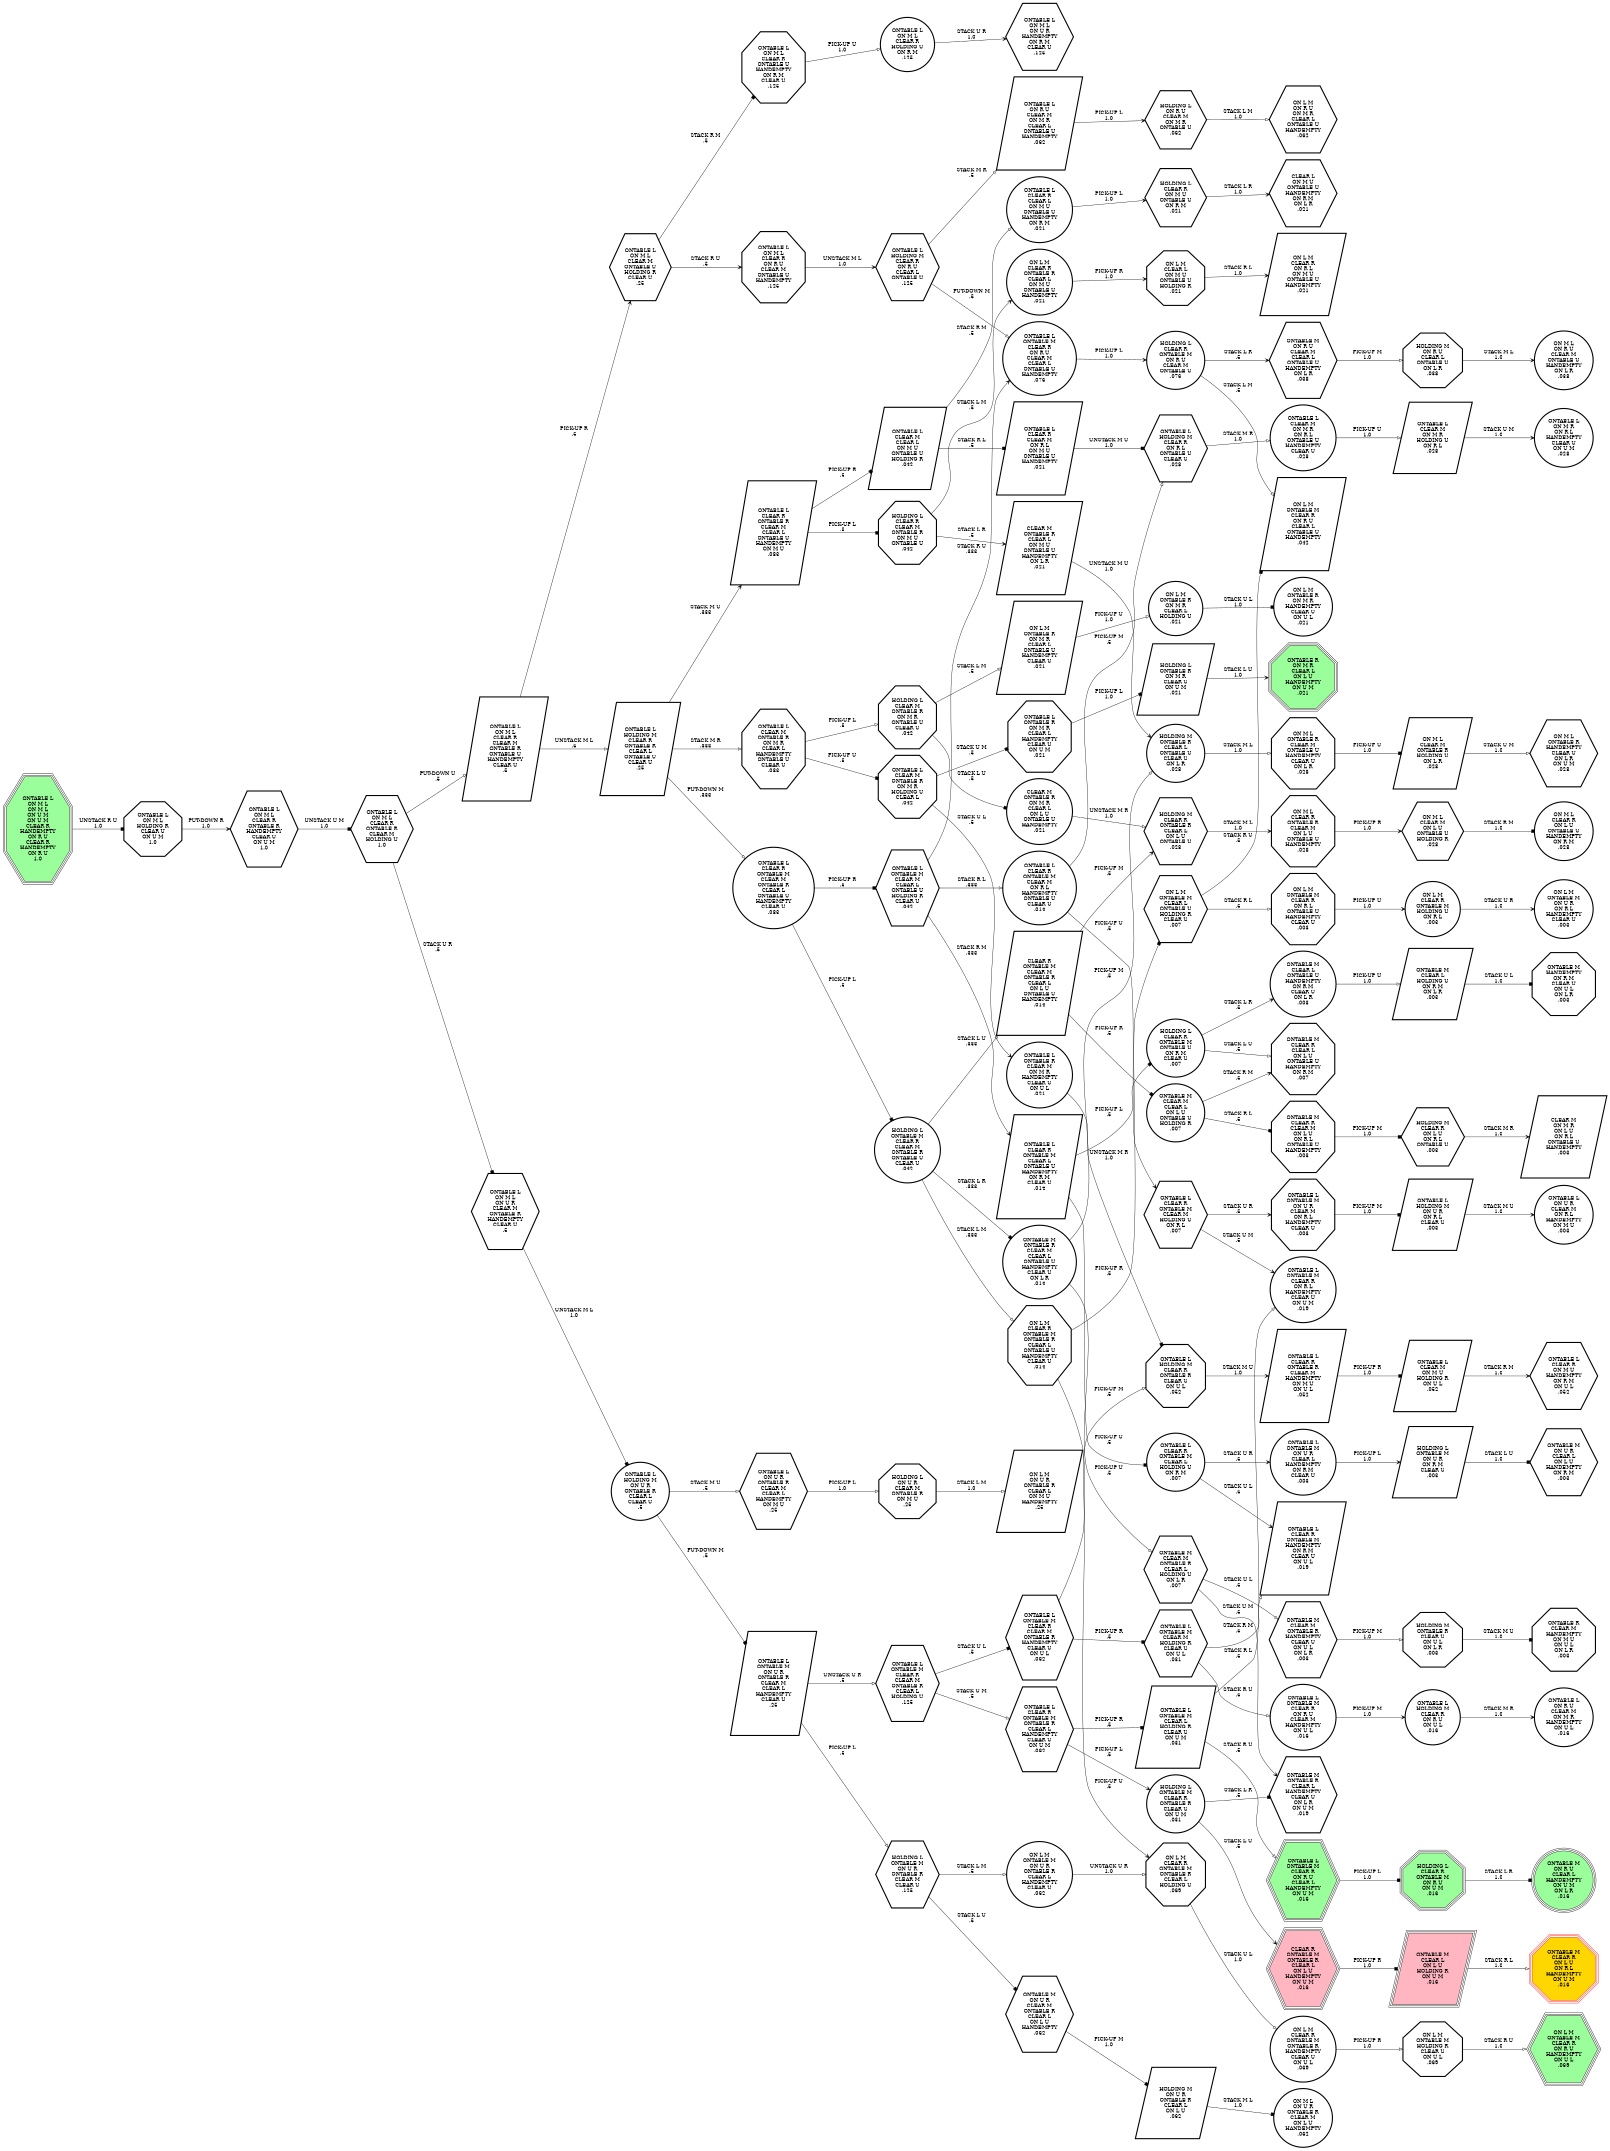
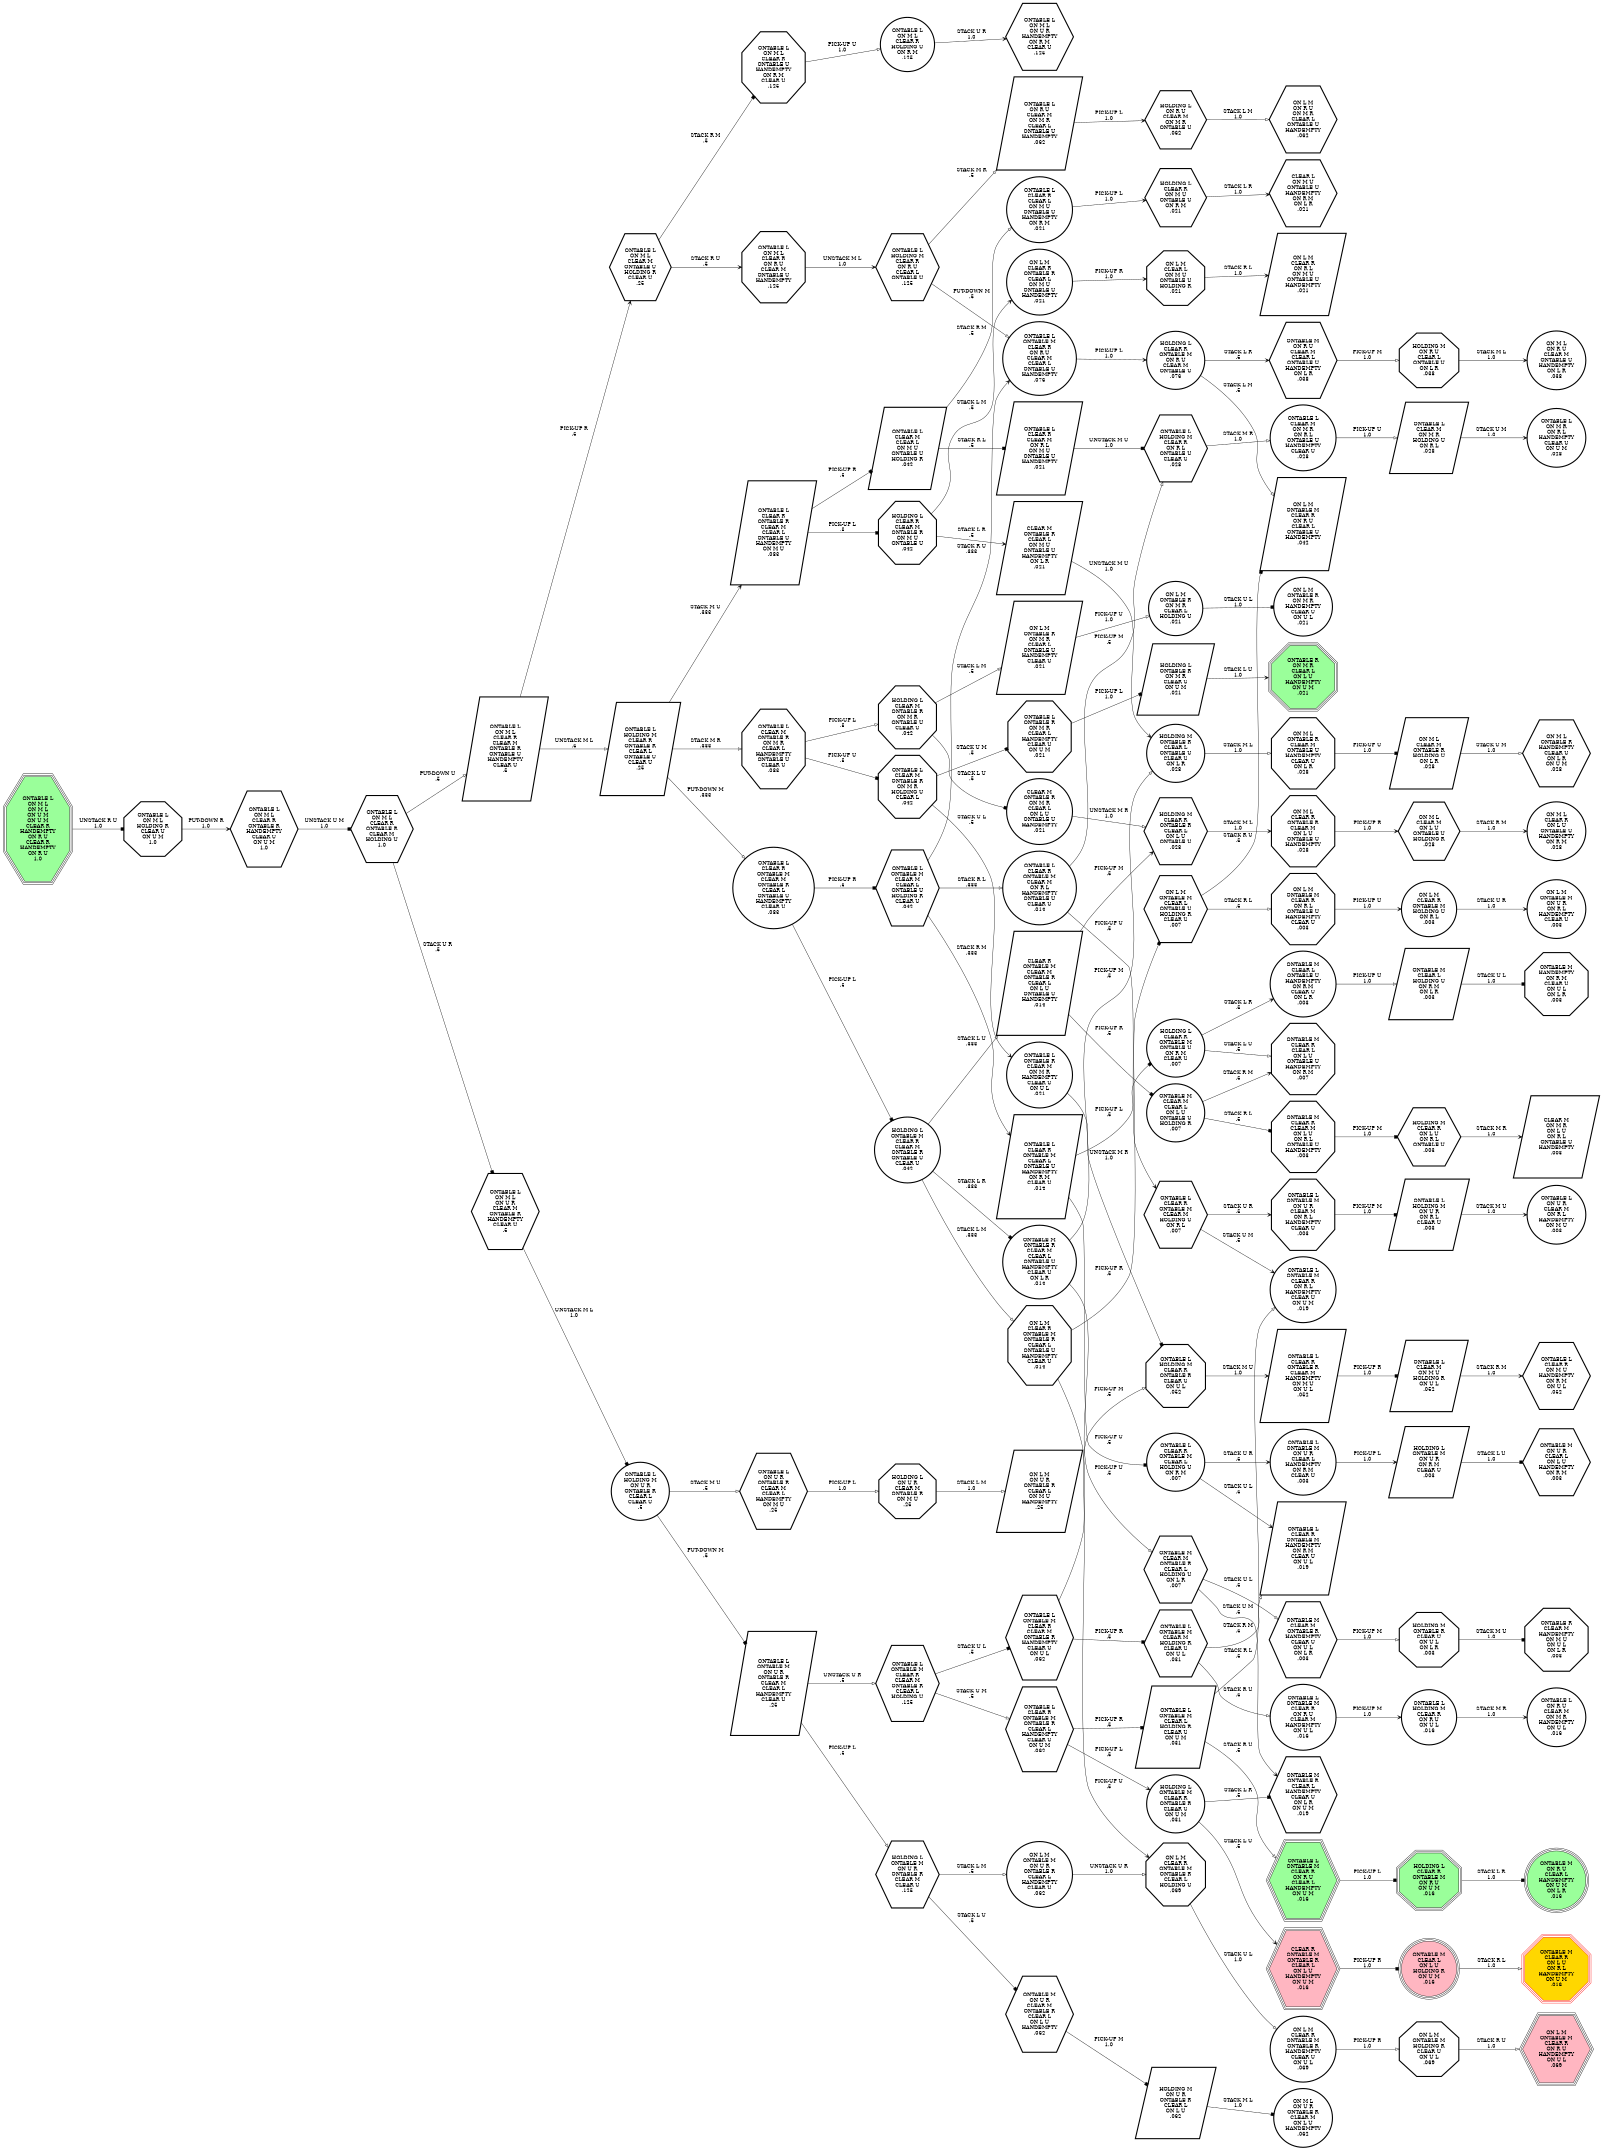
edge "ON M L CLEAR M ON L U ONTABLE U HOLDING R .028" -> "ON M L CLEAR R ON L U ONTABLE U HANDEMPTY ON R M .028": arrowhead box -> vee
node "ONTABLE M CLEAR L ON L U HOLDING R ON U M .016": shape parallelogram -> circle
node "ON L M ONTABLE M CLEAR R ON R U HANDEMPTY ON U L .069": fillcolor palegreen1 -> lightpink
